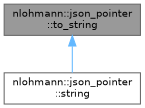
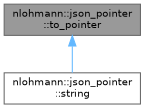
node "nlohmann::json_pointer ::to_string": label "nlohmann::json_pointer ::to_string" -> "nlohmann::json_pointer ::to_pointer"
